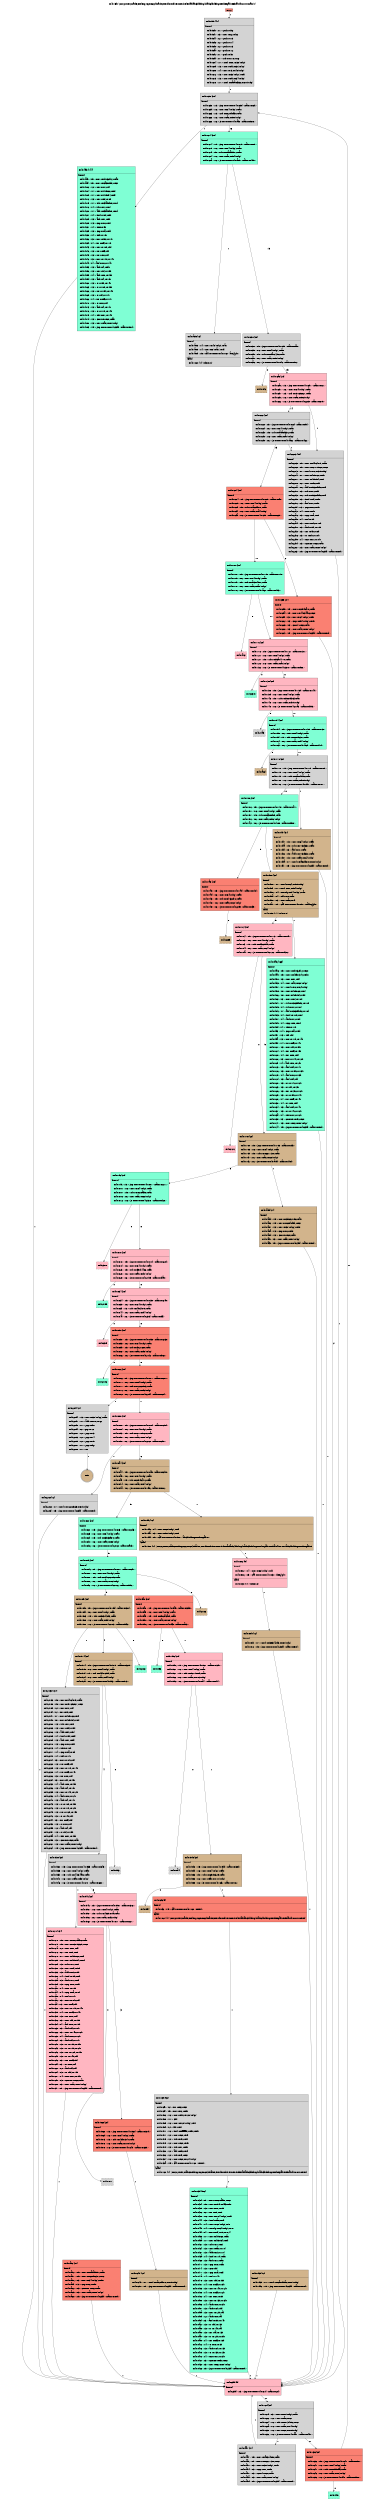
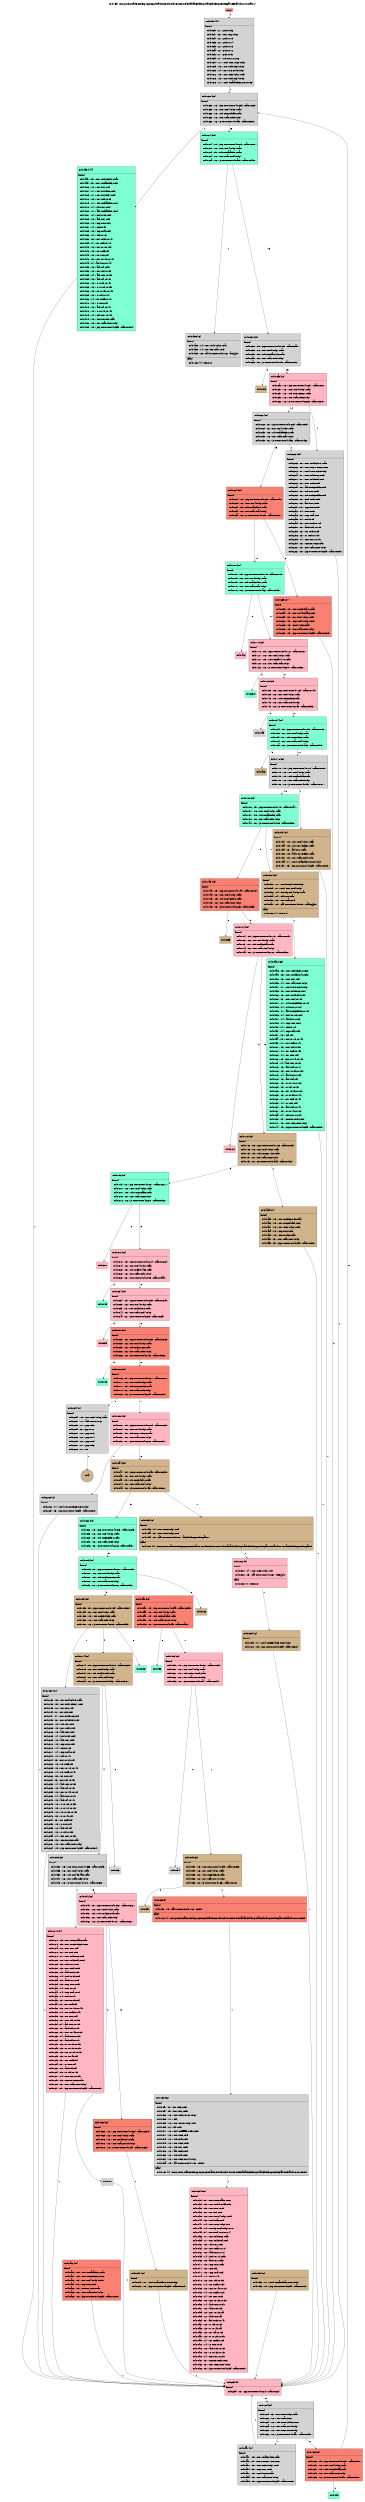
edge "0x401b88 [30]" -> "0x4017c4 [28]": now "0x4017a8 [28]" -> "0x4017c4 [28]"
node "Exit": label "Exit" -> "Final"
node "0x401d2f [156]": fillcolor aquamarine -> lightpink
edge "0x401d2f [156]" -> "0x4023fd [5]": now "0x401e17" -> "0x4023fd [5]"
